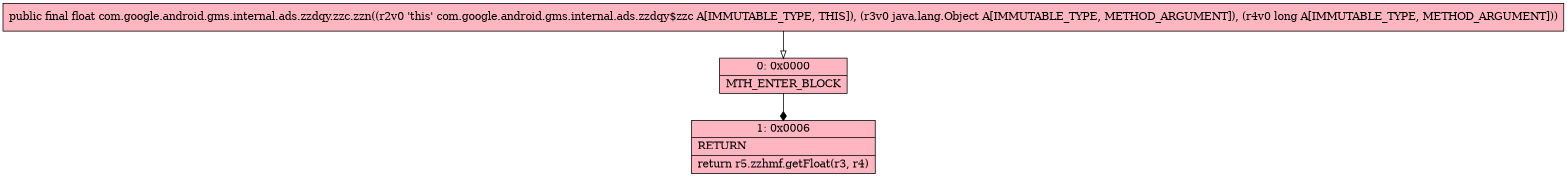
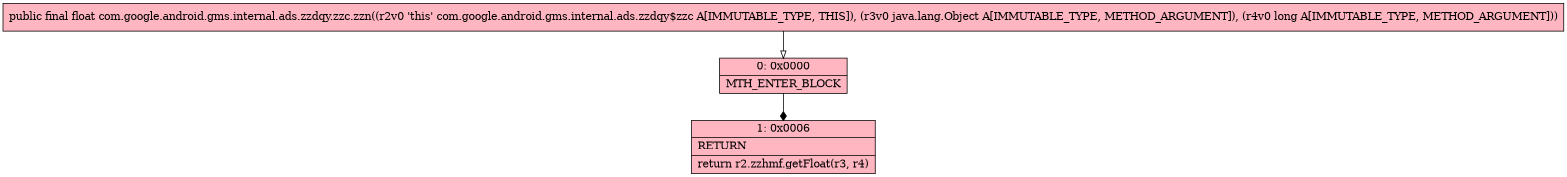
node "1: 0x0006": text "return r5.zzhmf.getFloat(r3, r4)" -> "return r2.zzhmf.getFloat(r3, r4)"
